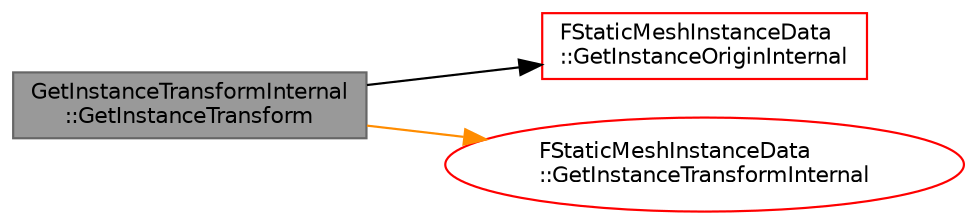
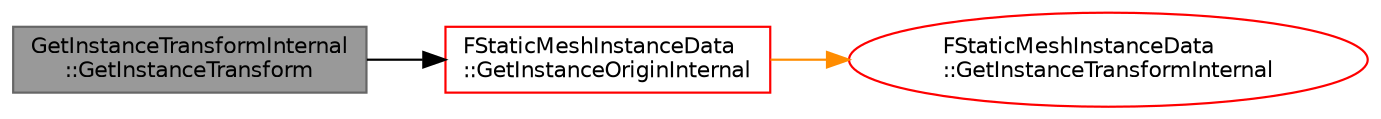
edge "GetInstanceTransformInternal ::GetInstanceTransform" -> "FStaticMeshInstanceData ::GetInstanceTransformInternal": now "FStaticMeshInstanceData ::GetInstanceOriginInternal" -> "FStaticMeshInstanceData ::GetInstanceTransformInternal"
